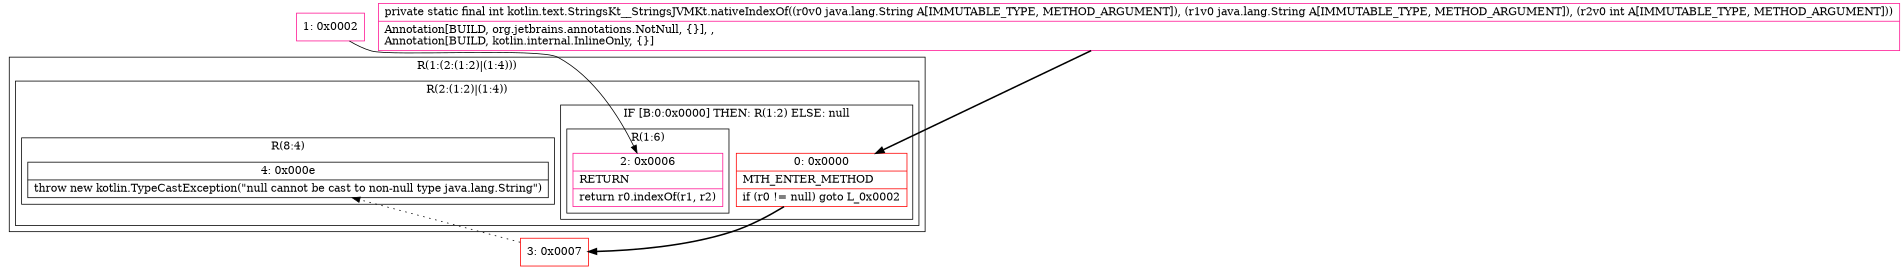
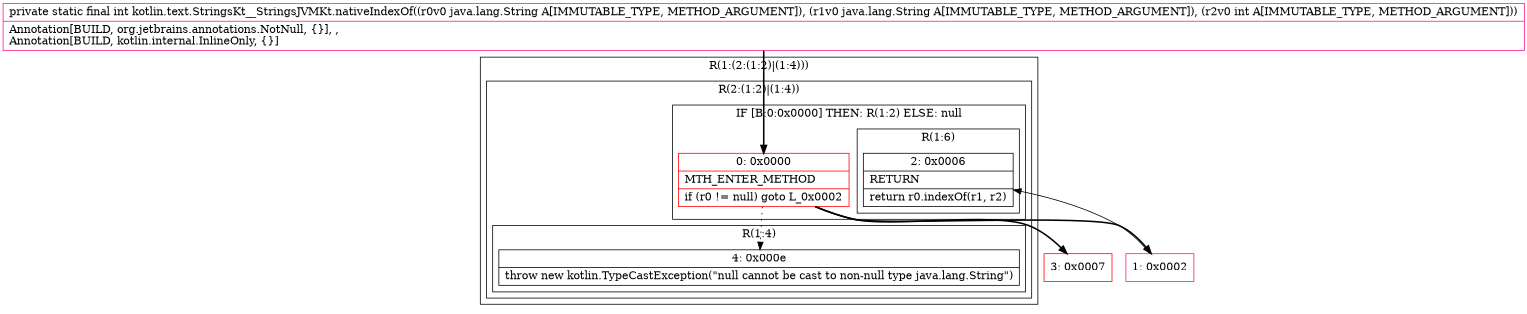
cluster "R(8:4)": label "R(8:4)" -> "R(1:4)"
node "2: 0x0006": color deeppink -> black
edge "3: 0x0007" -> "4: 0x000e": now "0: 0x0000" -> "4: 0x000e"
edge "0: 0x0000" -> "1: 0x0002": added
